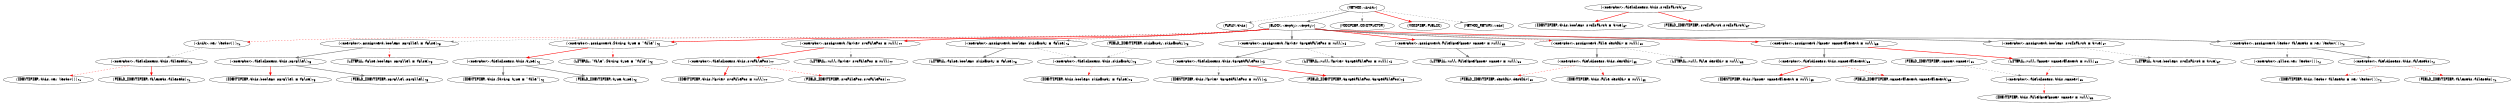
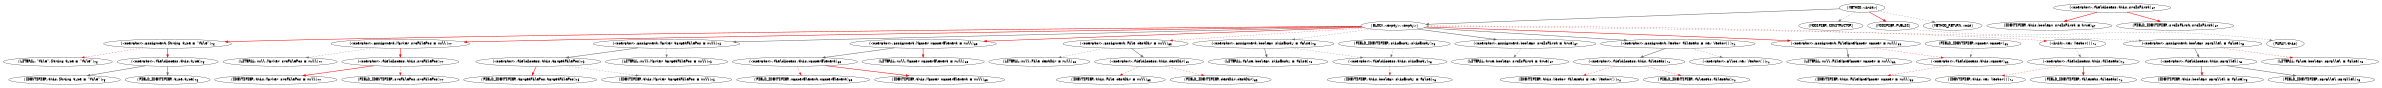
edge "(METHOD,<init>)" -> "(PARAM,this)": now "(MODIFIER,PUBLIC)" -> "(PARAM,this)"
edge "(LITERAL,null,Mapper mapperElement = null)" -> "(<operator>.fieldAccess,this.mapper)": now "(<operator>.assignment,FileNameMapper mapper = null)" -> "(<operator>.fieldAccess,this.mapper)"
